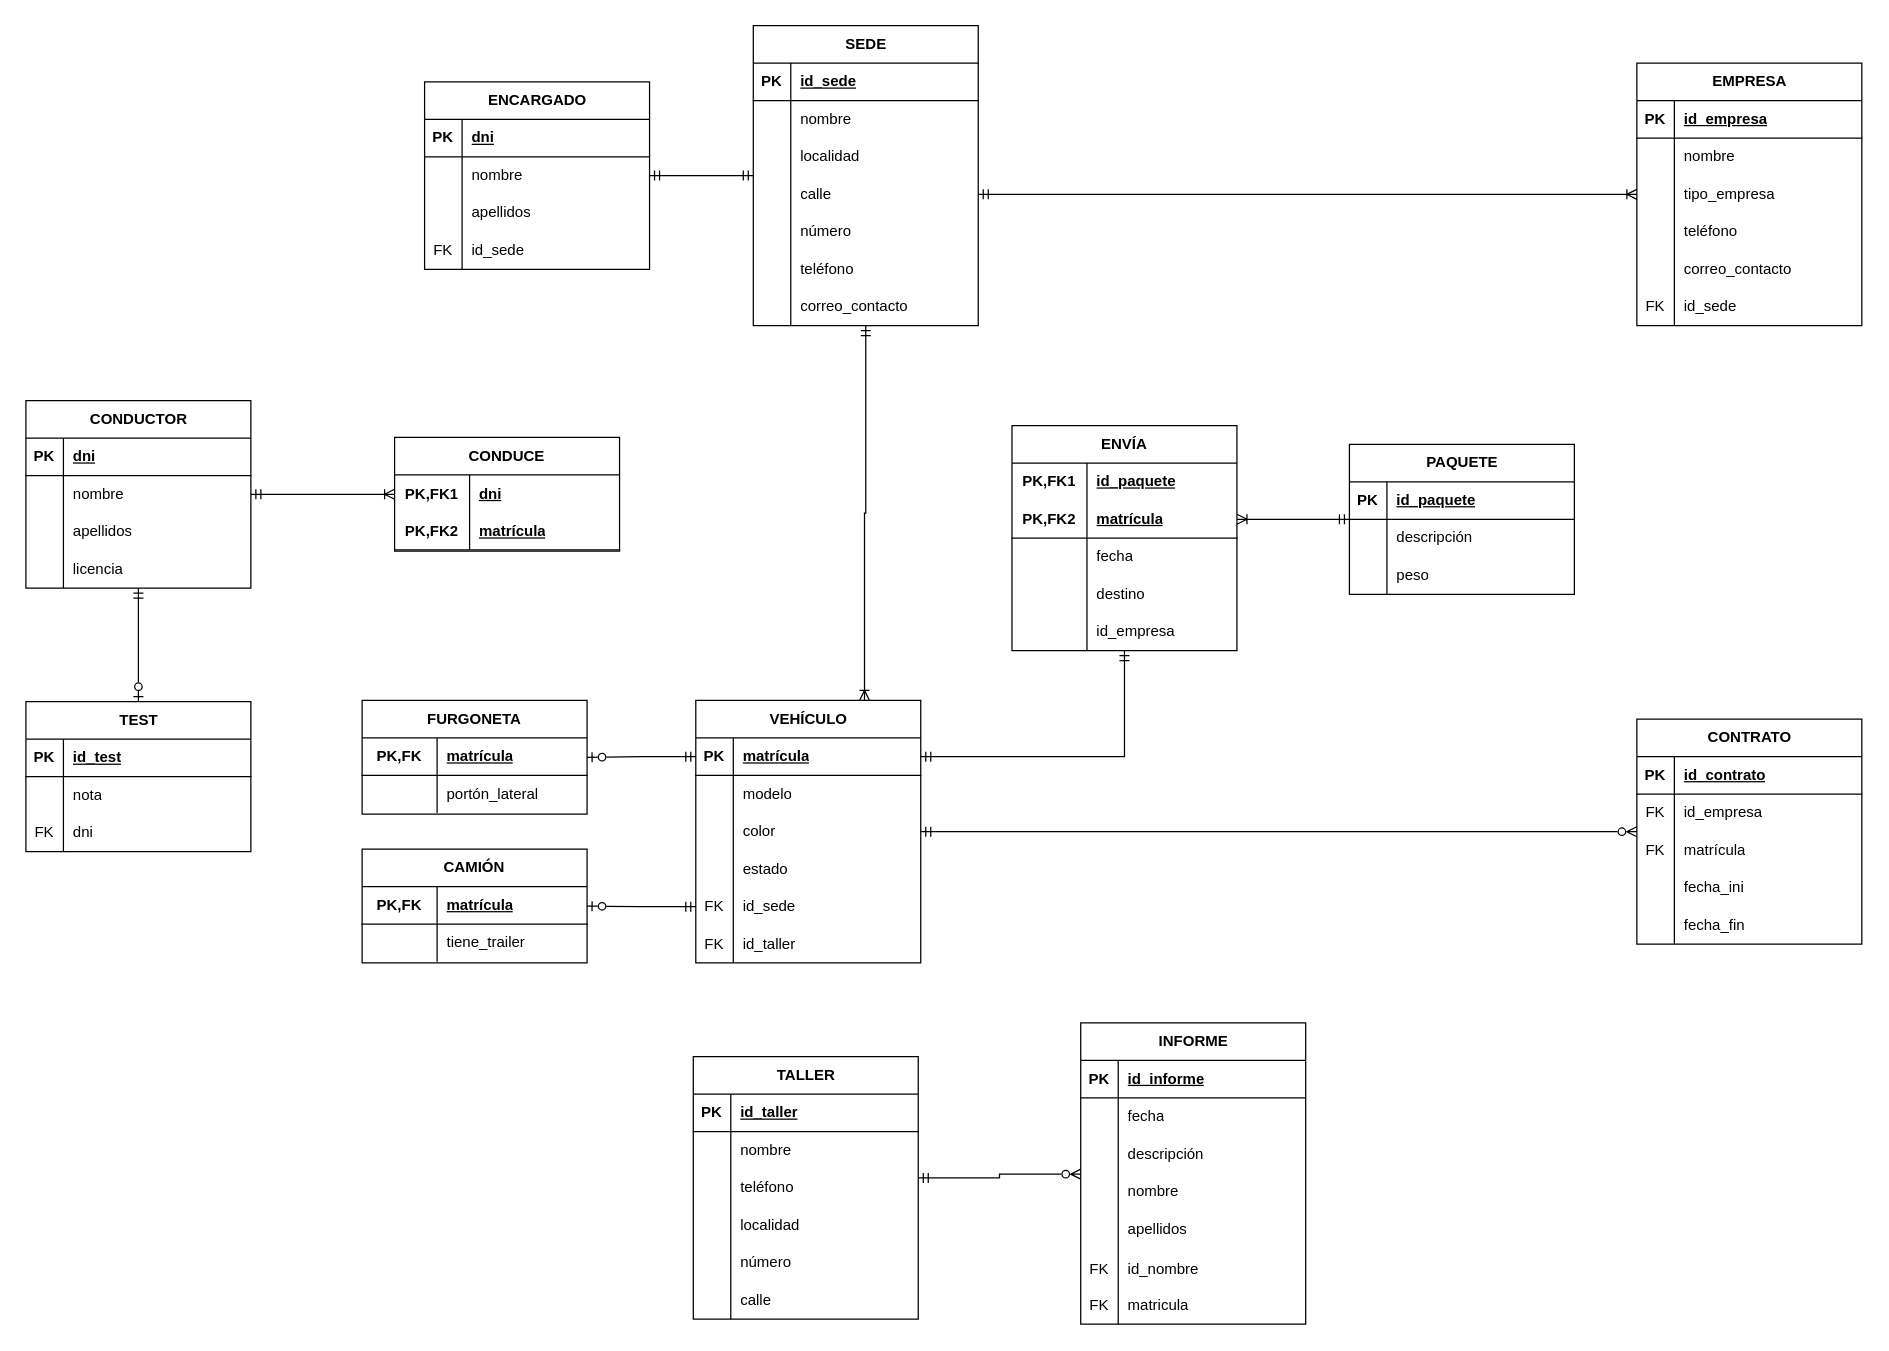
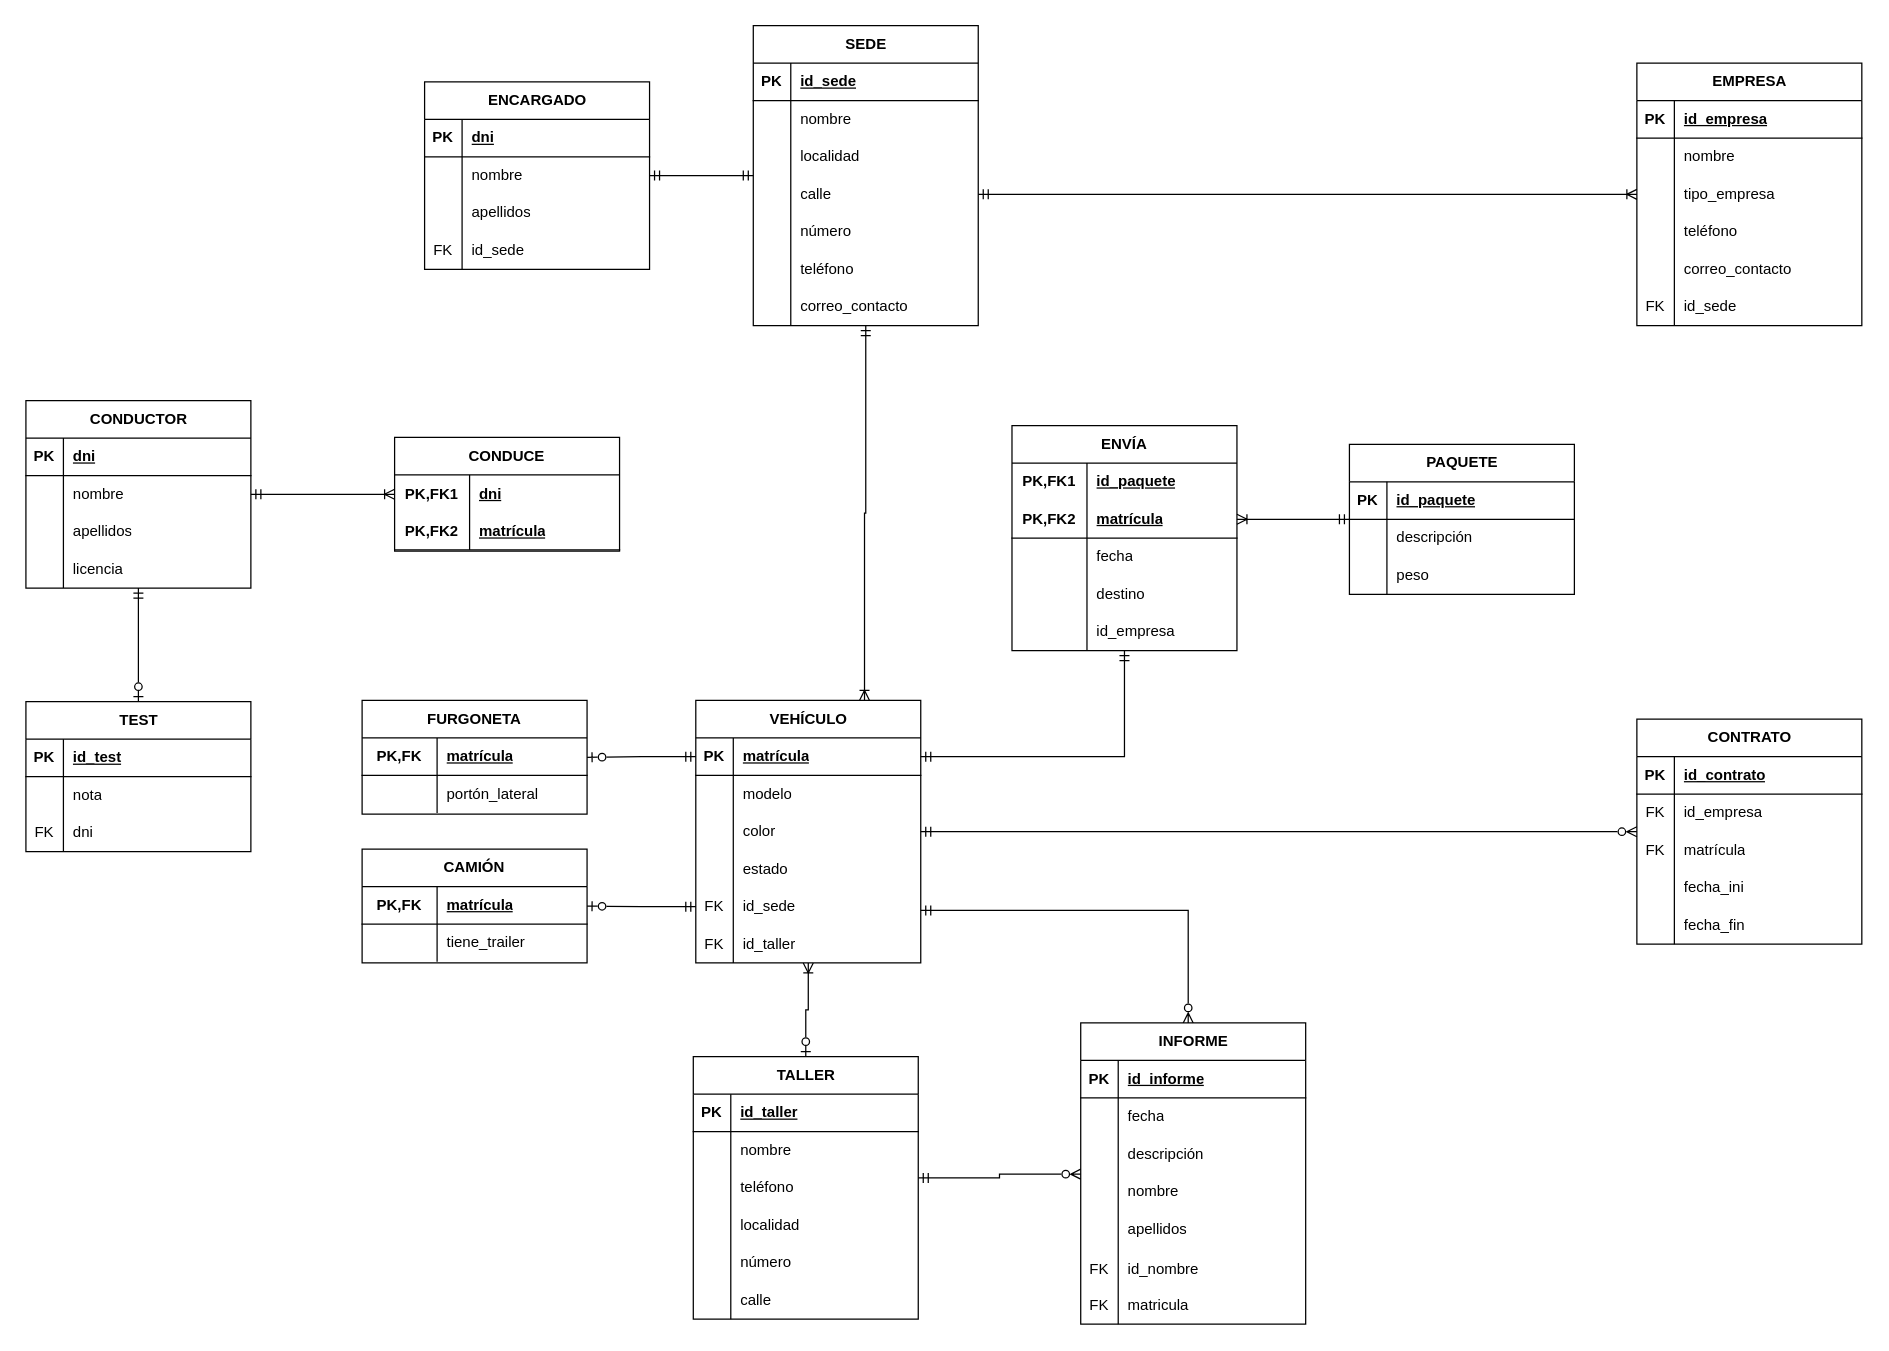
edge "VEHÍCULO" -- "INFORME": added
edge "VEHÍCULO" -- "TALLER": added
